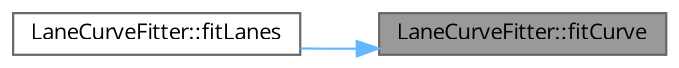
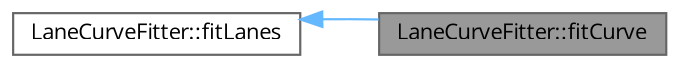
edge "LaneCurveFitter::fitLanes" -> "LaneCurveFitter::fitCurve": reversed
